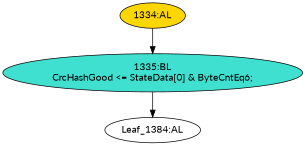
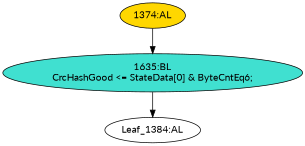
node "1334:AL": label "1334:AL" -> "1374:AL"
node "1335:BL CrcHashGood <= StateData[0] & ByteCntEq6;": label "1335:BL CrcHashGood <= StateData[0] & ByteCntEq6;" -> "1635:BL CrcHashGood <= StateData[0] & ByteCntEq6;"
